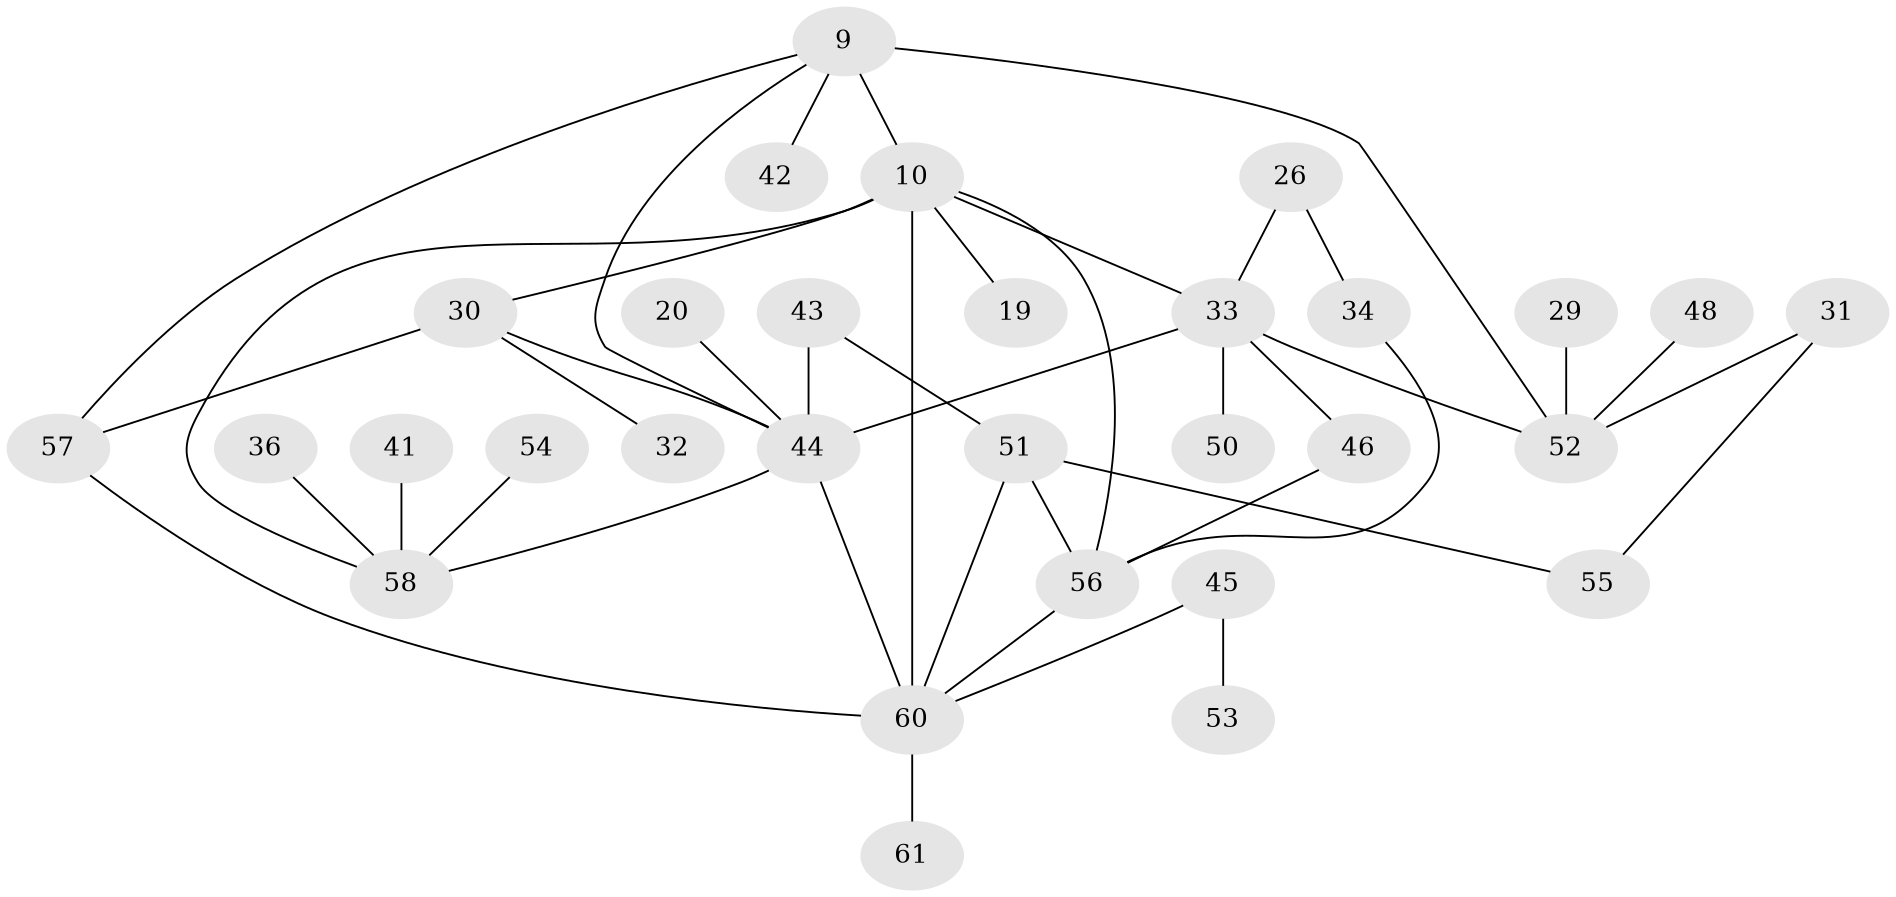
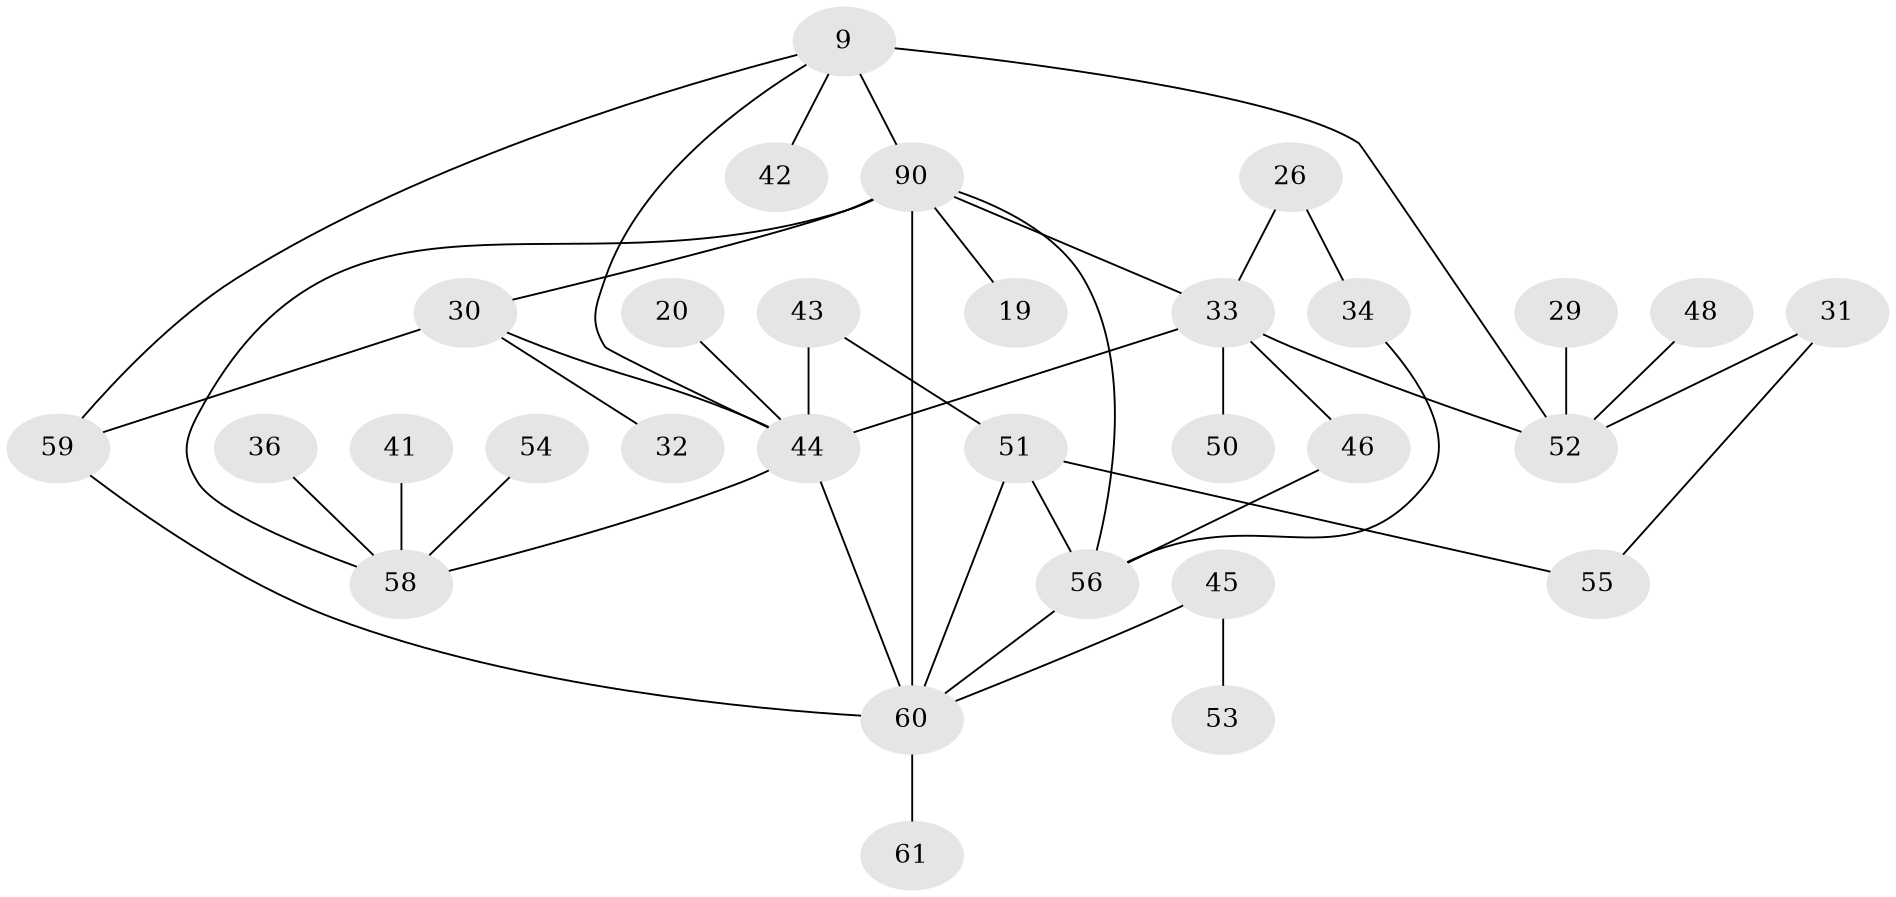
node "10": label "10" -> "90"
node "57": label "57" -> "59"
